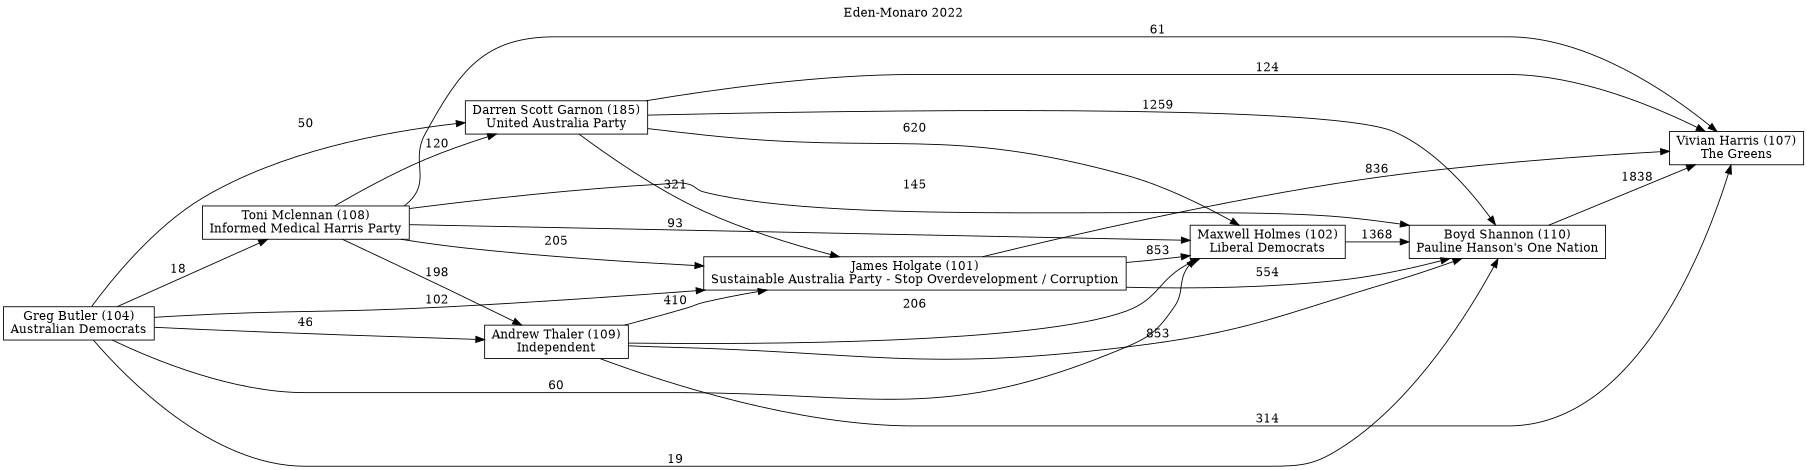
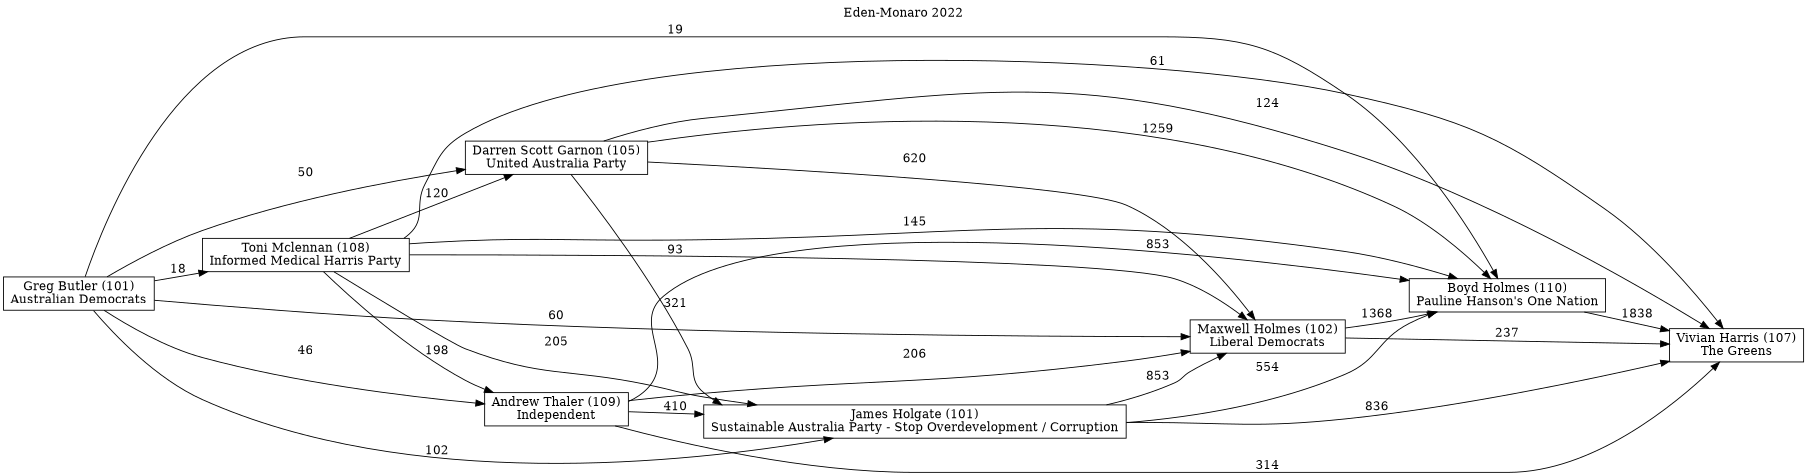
node "Darren Scott Garnon (185) United Australia Party": label "Darren Scott Garnon (185) United Australia Party" -> "Darren Scott Garnon (105) United Australia Party"
node "Boyd Shannon (110) Pauline Hanson's One Nation": label "Boyd Shannon (110) Pauline Hanson's One Nation" -> "Boyd Holmes (110) Pauline Hanson's One Nation"
node "Greg Butler (104) Australian Democrats": label "Greg Butler (104) Australian Democrats" -> "Greg Butler (101) Australian Democrats"
edge "Maxwell Holmes (102) Liberal Democrats" -> "Vivian Harris (107) The Greens": added, label "237"
